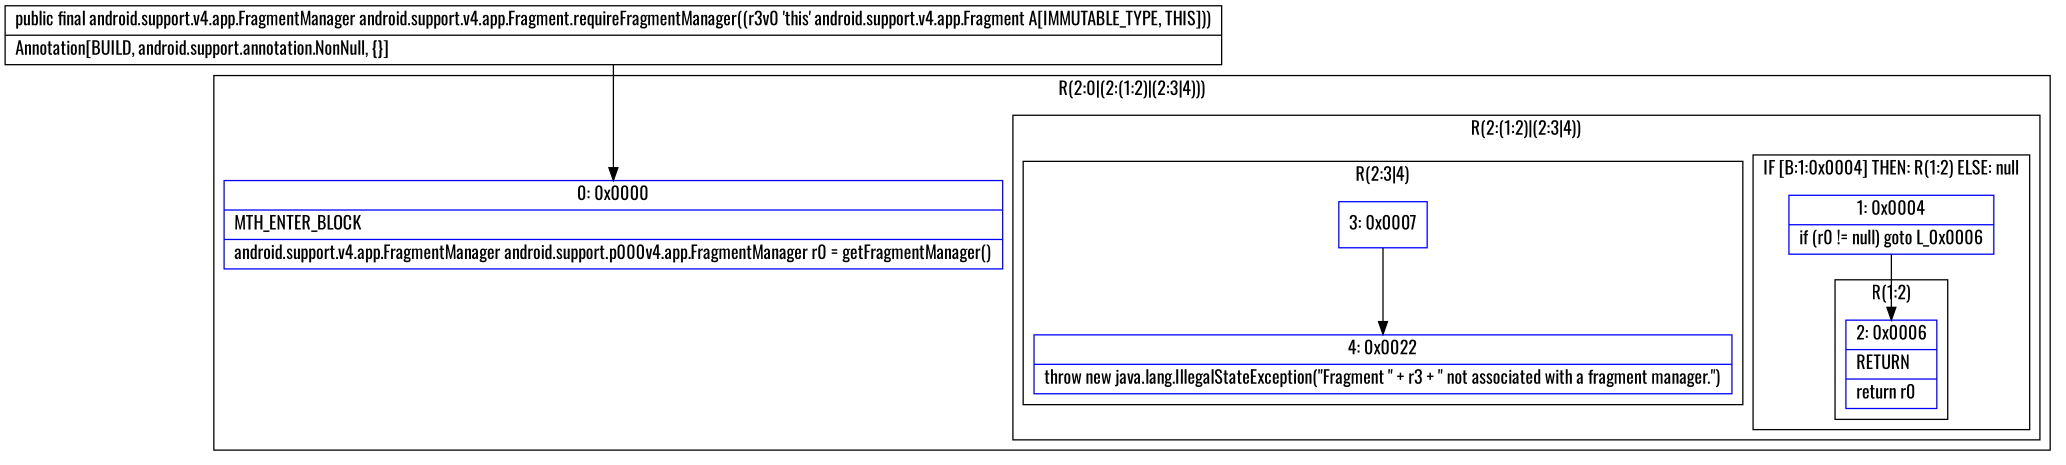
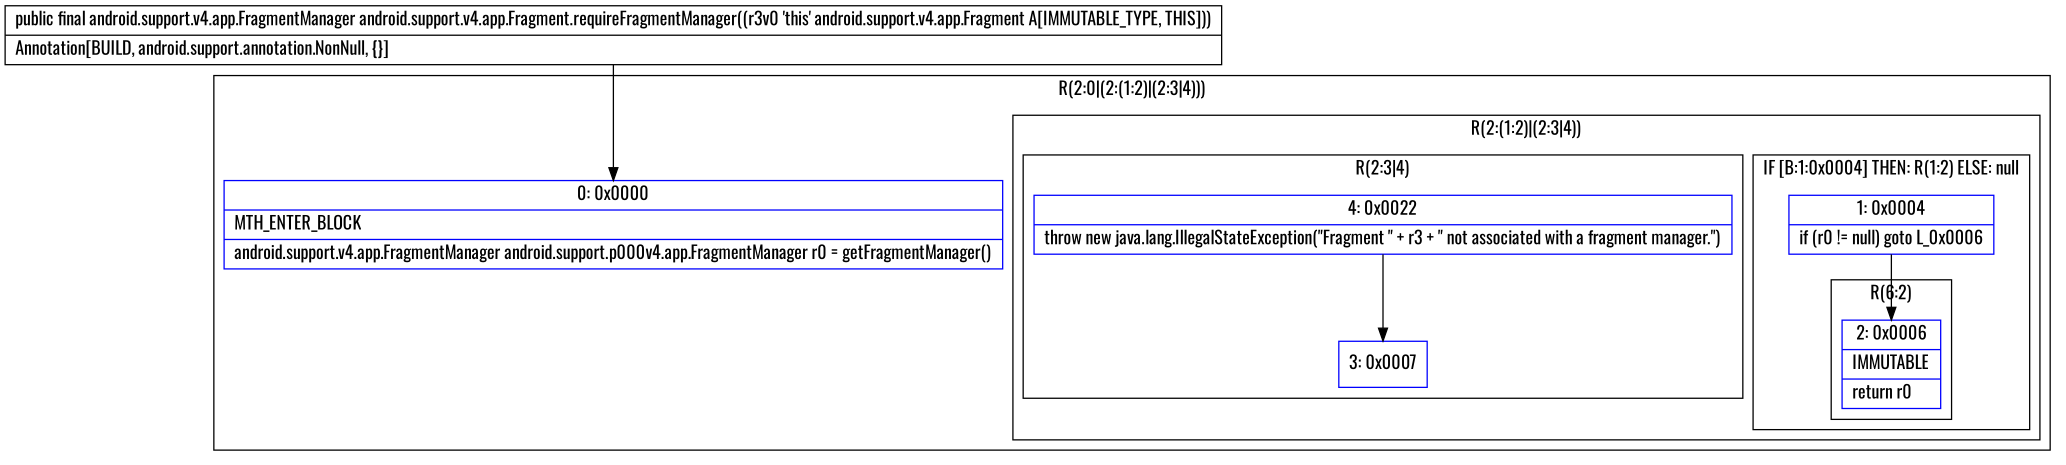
edge "3: 0x0007" -> "4: 0x0022": reversed
cluster "R(1:2)": label "R(1:2)" -> "R(6:2)"
node "2: 0x0006": text "RETURN" -> "IMMUTABLE"
